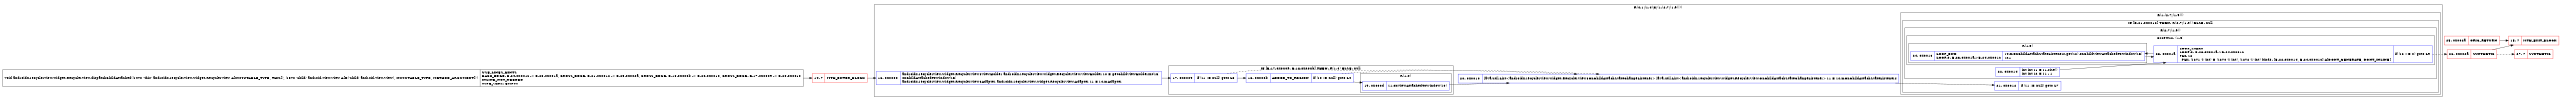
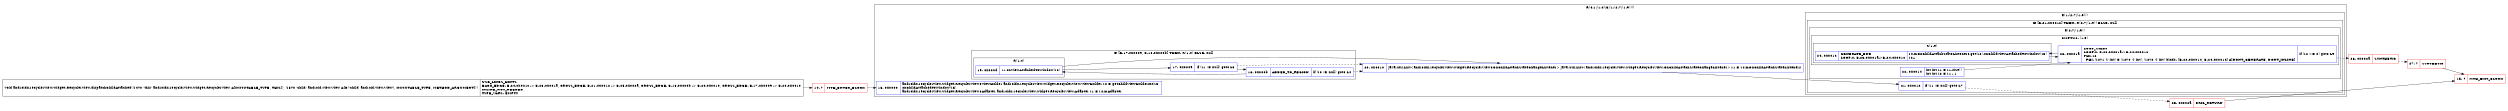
edge "26: 0x002a" -> "15: ?": now "27: ?" -> "15: ?"
node "24: 0x001c": text "LOOP_END" -> "GENERATE_END"
edge "16: 0x0000" -> "17: 0x0009": now "19: 0x000d" -> "17: 0x0009"
edge "21: 0x0012" -> "25: 0x002a": added
